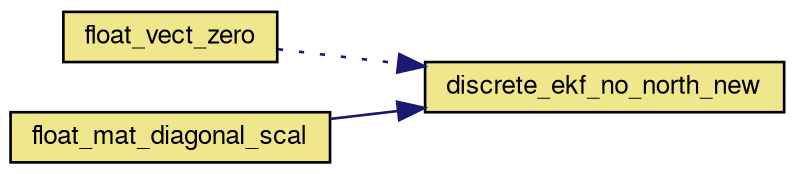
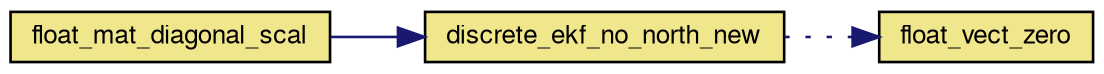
edge "float_vect_zero" -> "discrete_ekf_no_north_new": reversed
